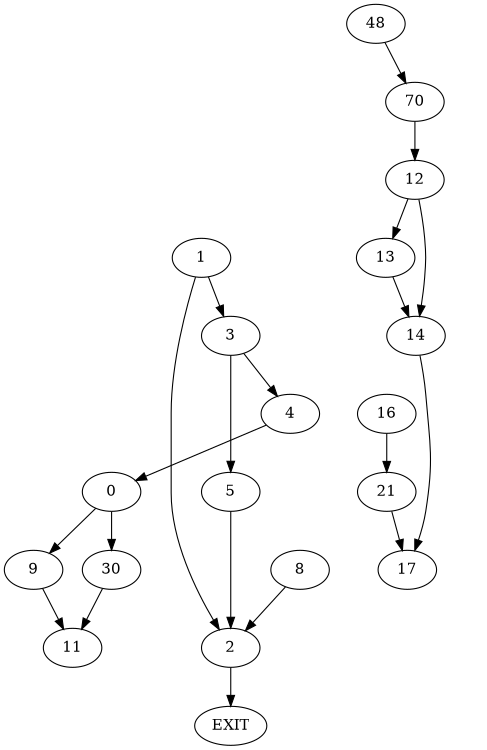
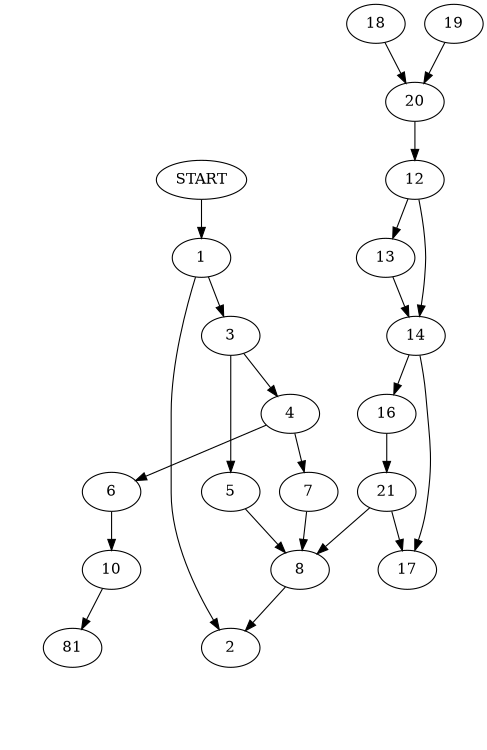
node "48": label "48" -> "18"
node "19": added
node "70": label "70" -> "20"
node "START": added
edge "14" -> "16": added
node "0": label "0" -> "6"
node "7": added
edge "21" -> "8": added
edge "5" -> "2": now "5" -> "8"
node "9": removed
node "30": label "30" -> "10"
node "11": label "11" -> "81"
node "EXIT": removed
